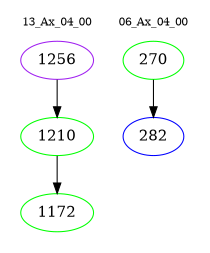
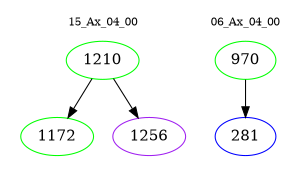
cluster "13_Ax_04_00": label "13_Ax_04_00" -> "15_Ax_04_00"
node "270": label "270" -> "970"
edge "1256" -> "1210": reversed
node "282": label "282" -> "281"
